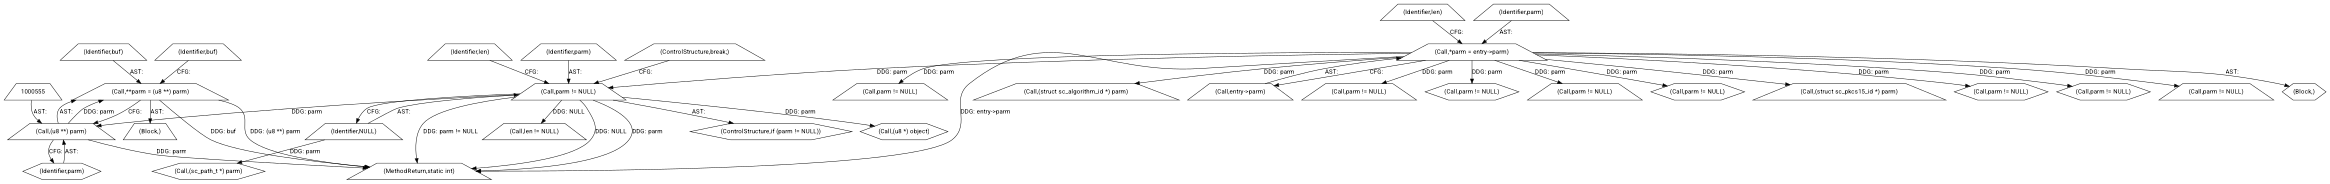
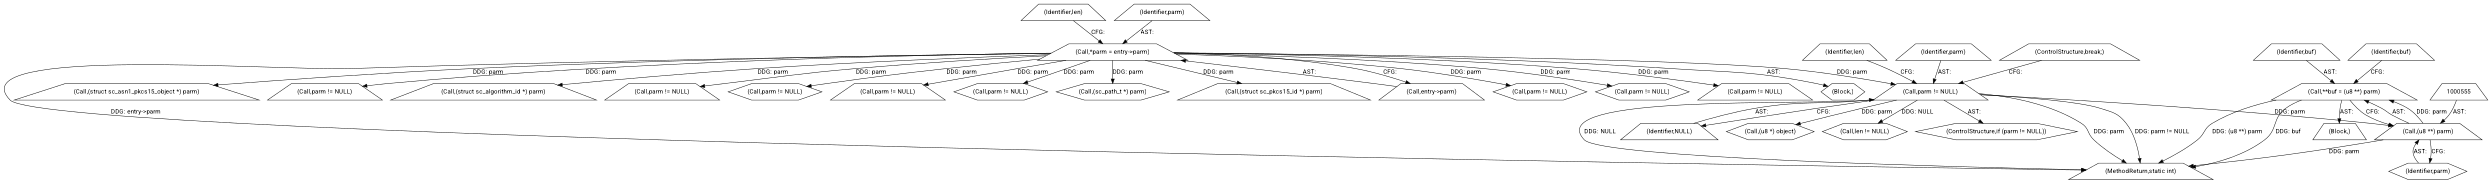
node "(Call,(struct sc_asn1_pkcs15_object *) parm)": added
node "(Call,**parm = (u8 **) parm)": label "(Call,**parm = (u8 **) parm)" -> "(Call,**buf = (u8 **) parm)"
node "(Call,len != NULL)": shape trapezium -> hexagon
edge "(Identifier,NULL)" -> "(Call,(sc_path_t *) parm)": now "(Call,*parm = entry->parm)" -> "(Call,(sc_path_t *) parm)"
